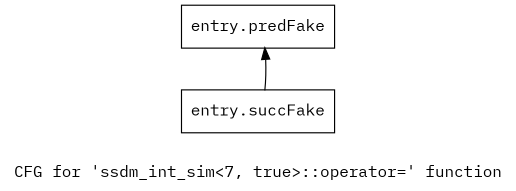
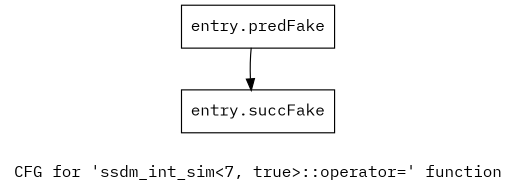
edge "entry.succFake" -> "entry.predFake": reversed
